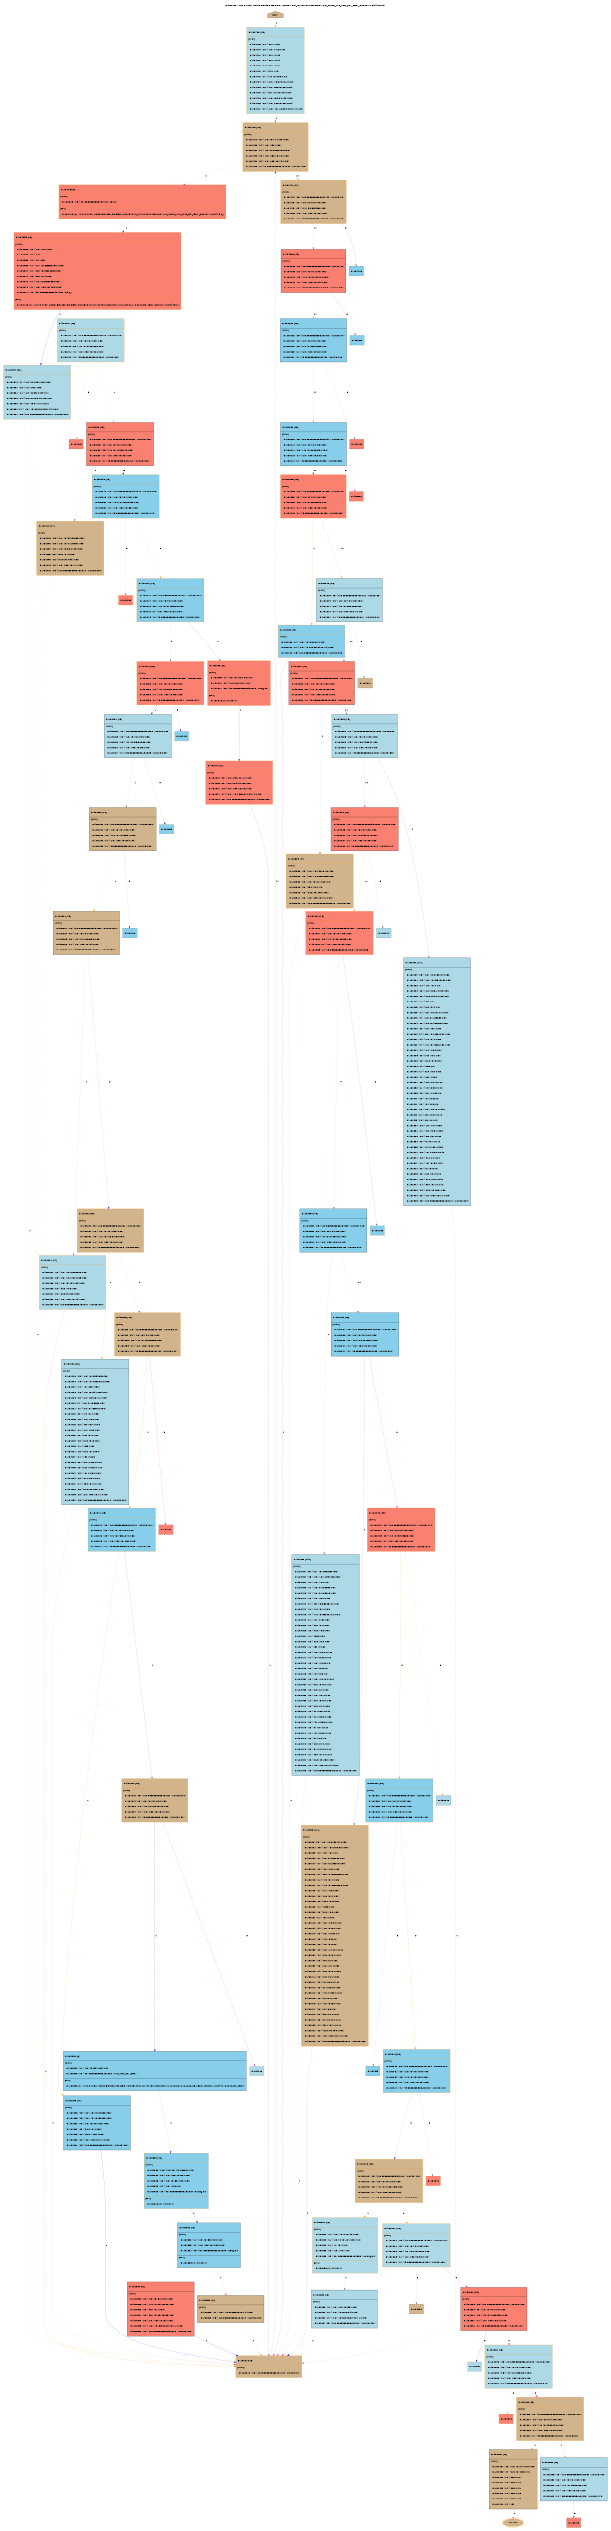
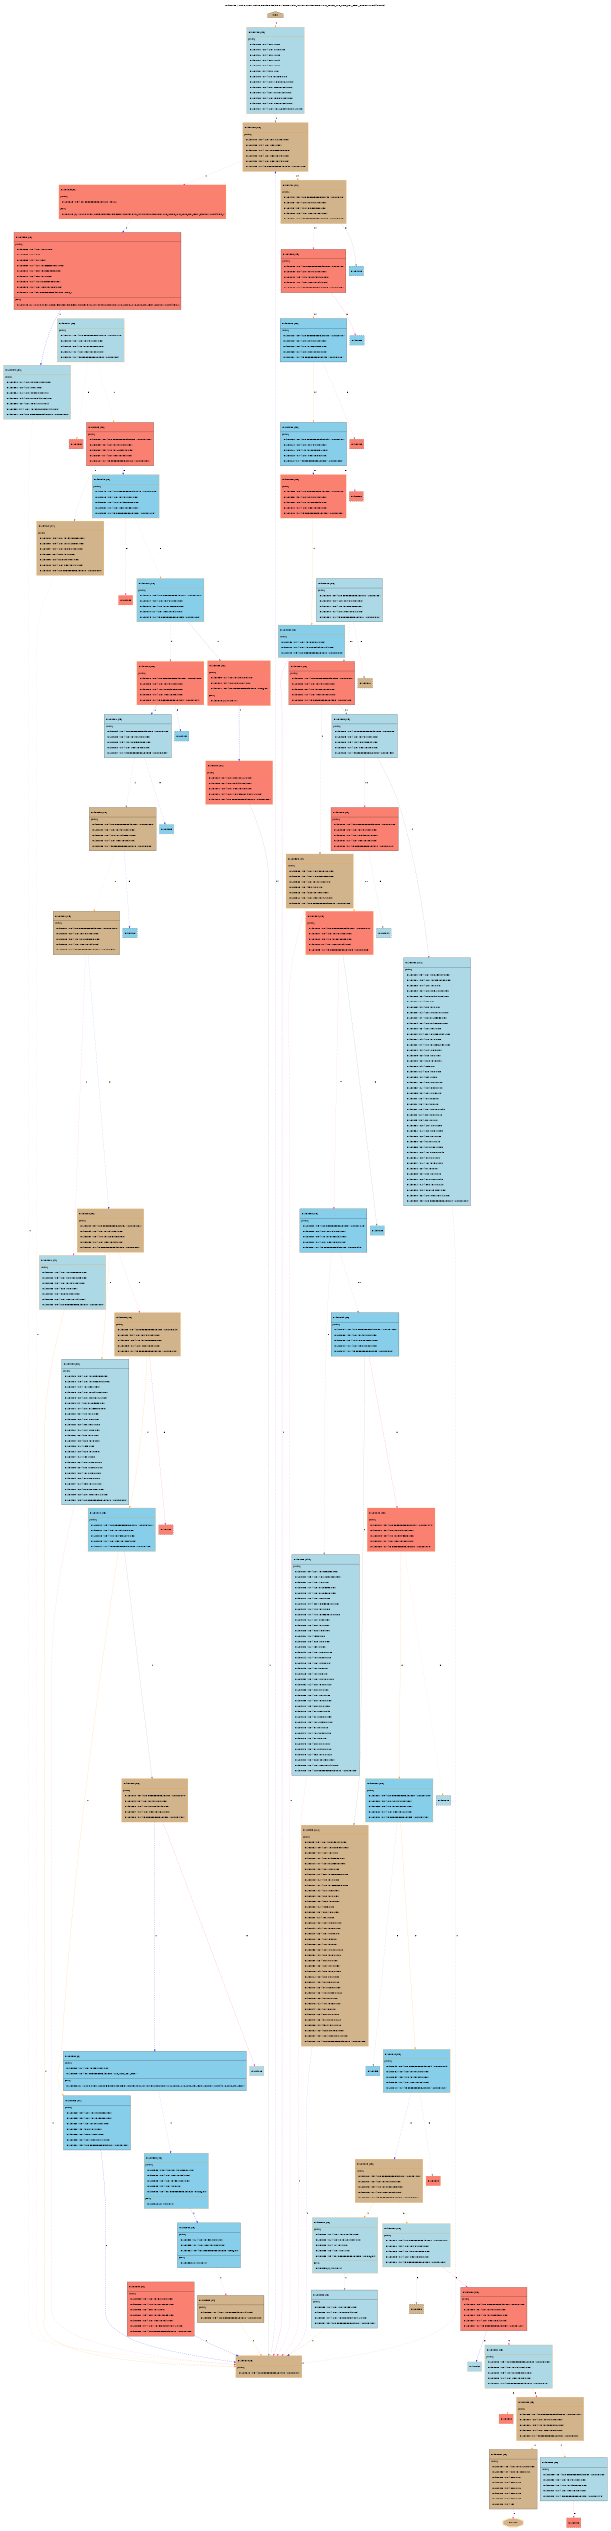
node "Entry": label "Entry" -> "Users"
node "0x401e53 [40]": color darkorange -> black
edge "0x401855 [25]" -> "0x40186e [25]": removed, label "16"
node "0x4021c1": color darkorange -> black
